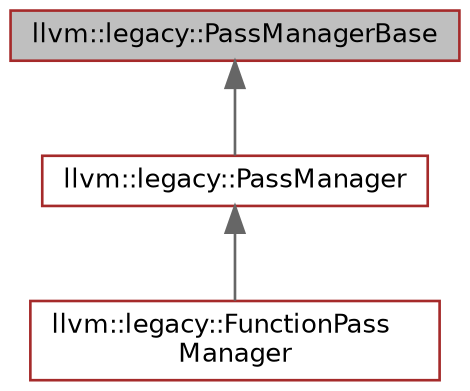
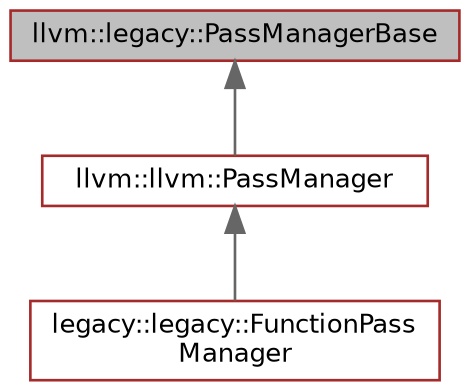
node "llvm::legacy::PassManager": label "llvm::legacy::PassManager" -> "llvm::llvm::PassManager"
node "llvm::legacy::FunctionPass Manager": label "llvm::legacy::FunctionPass Manager" -> "legacy::legacy::FunctionPass Manager"
